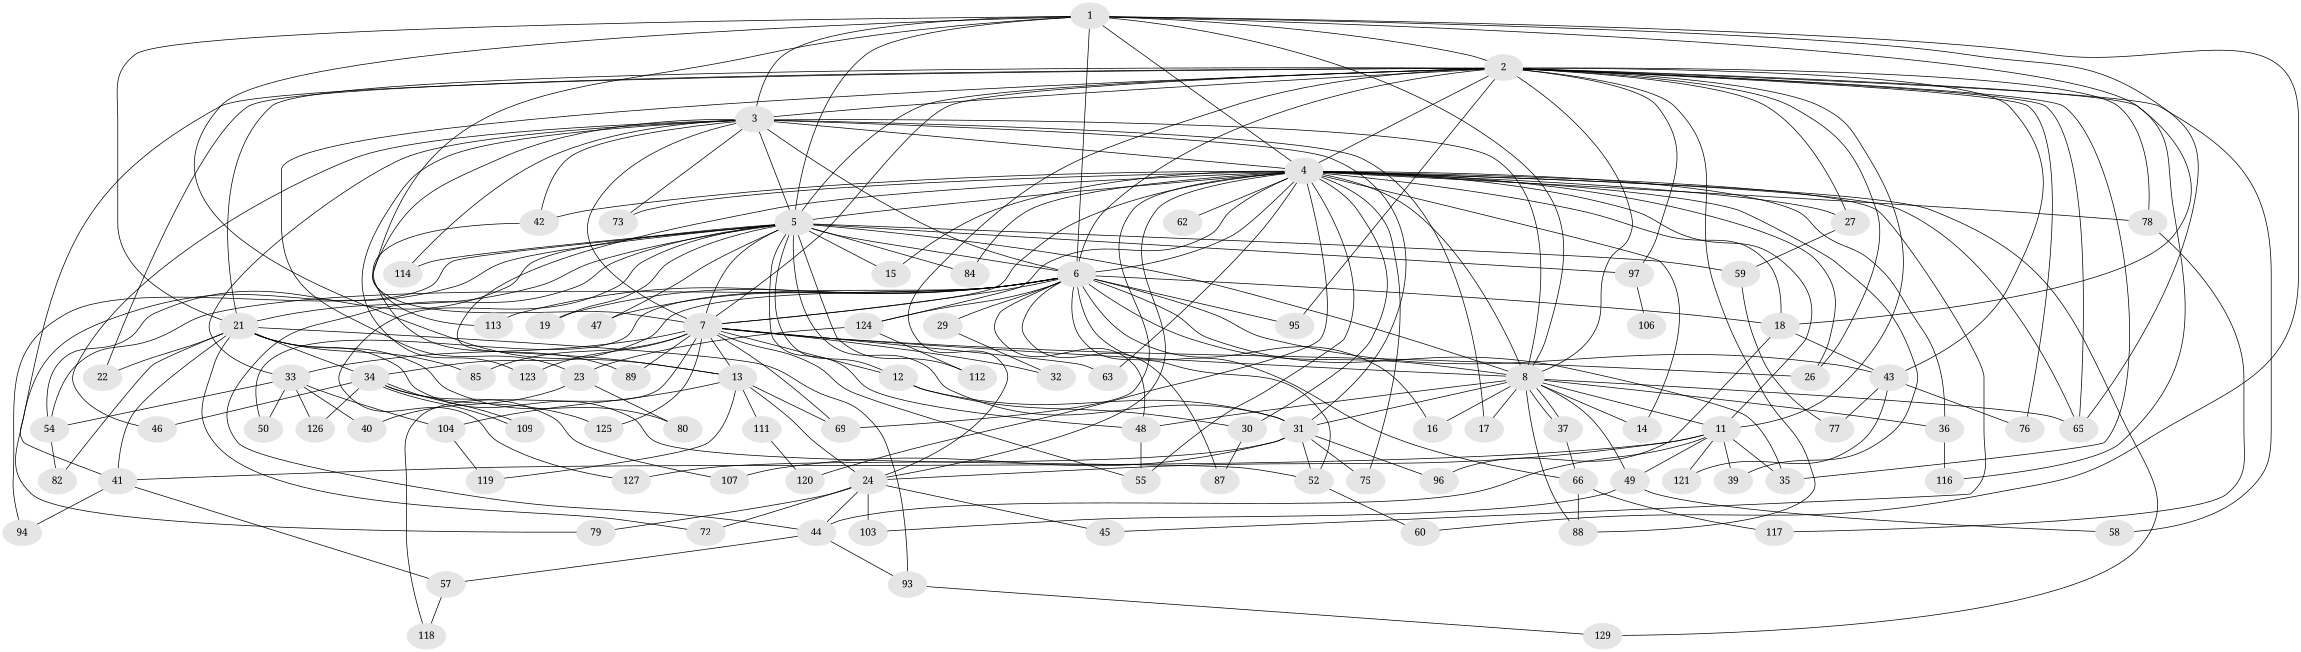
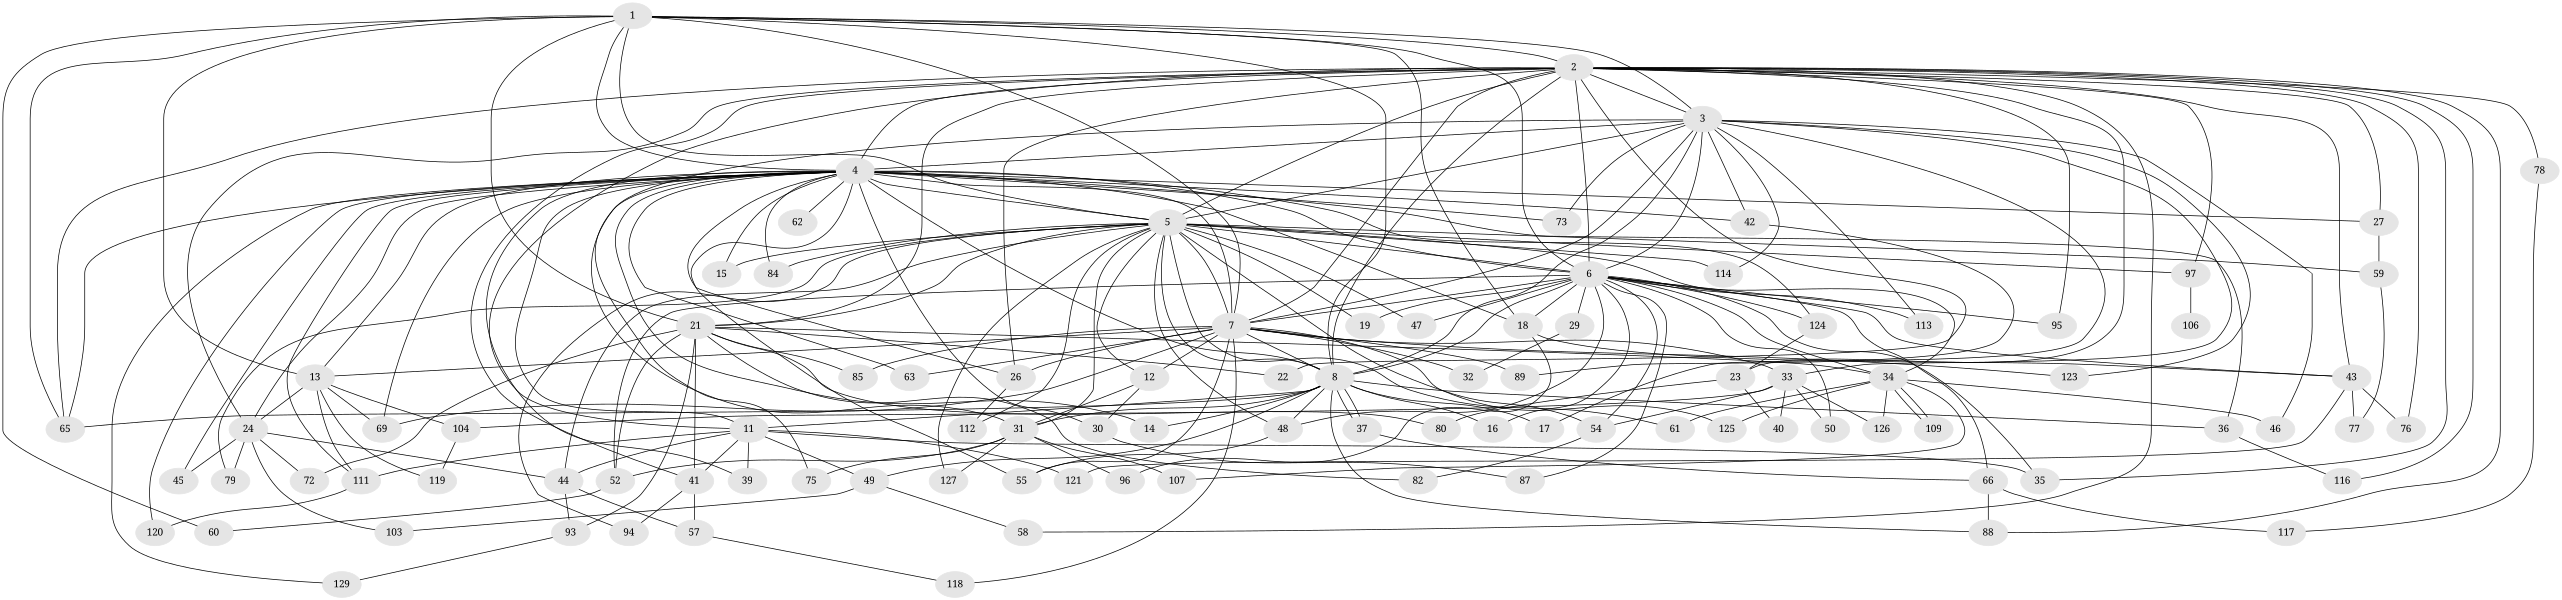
edge "4" -- "78": now "4" -- "111"
edge "5" -- "34": added
edge "124" -- "112": now "26" -- "112"
node "61": added
edge "11" -- "24": now "11" -- "111"
